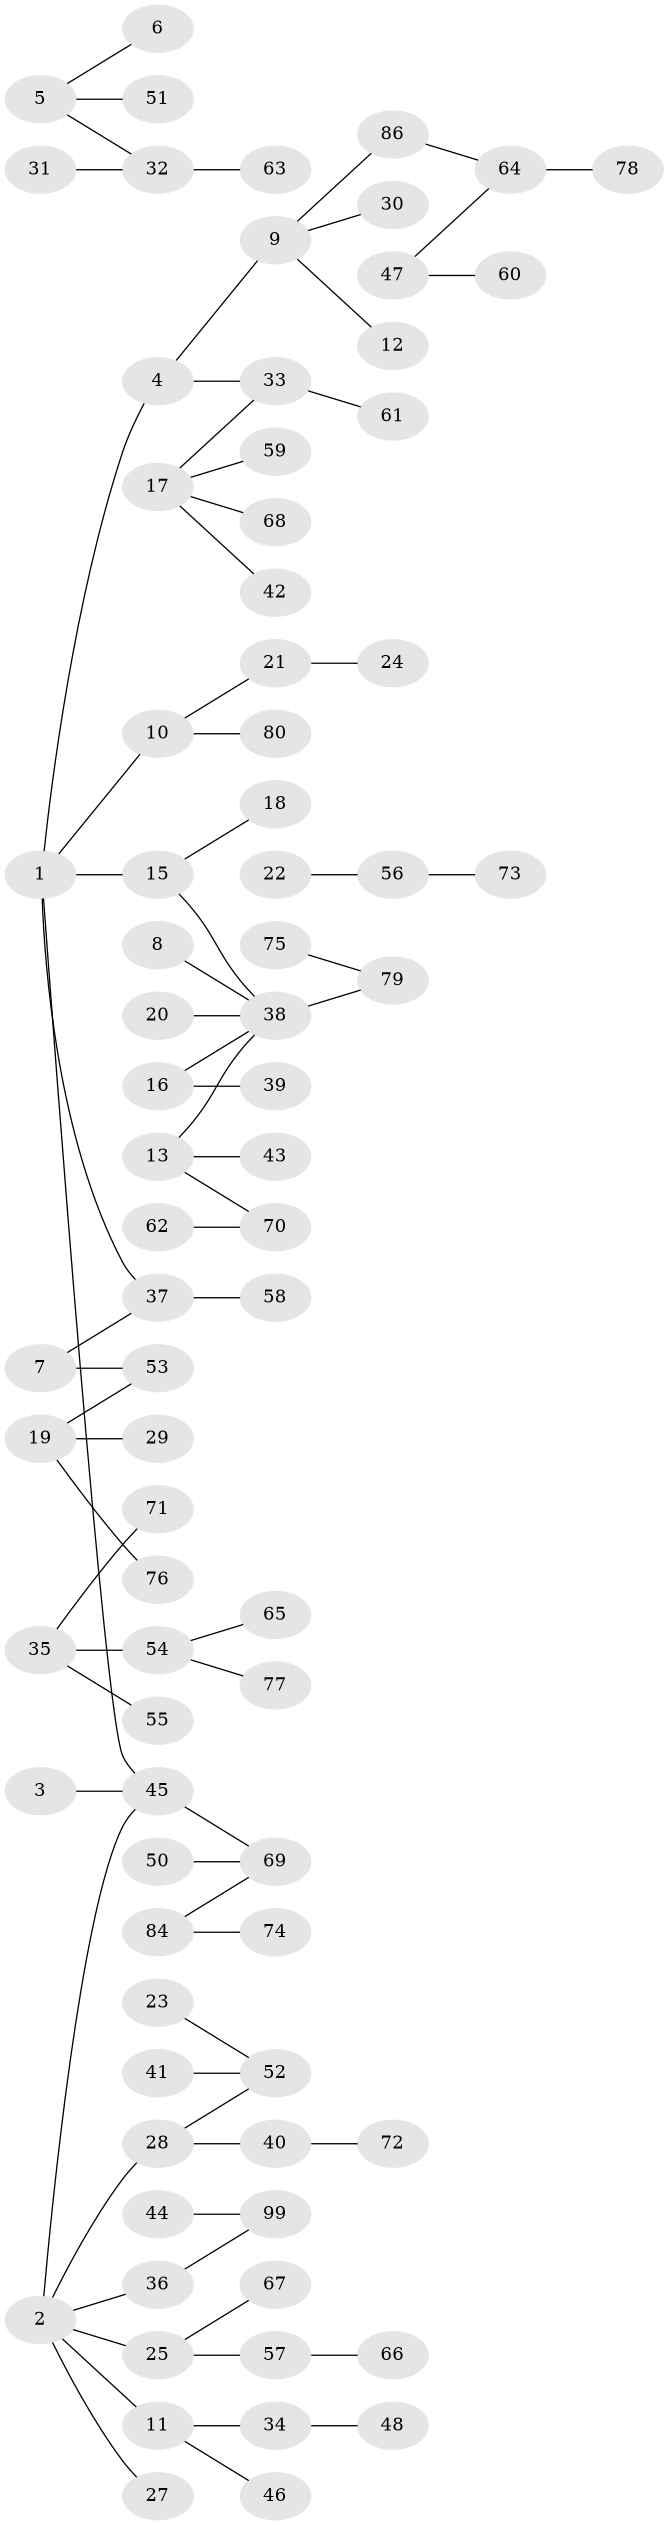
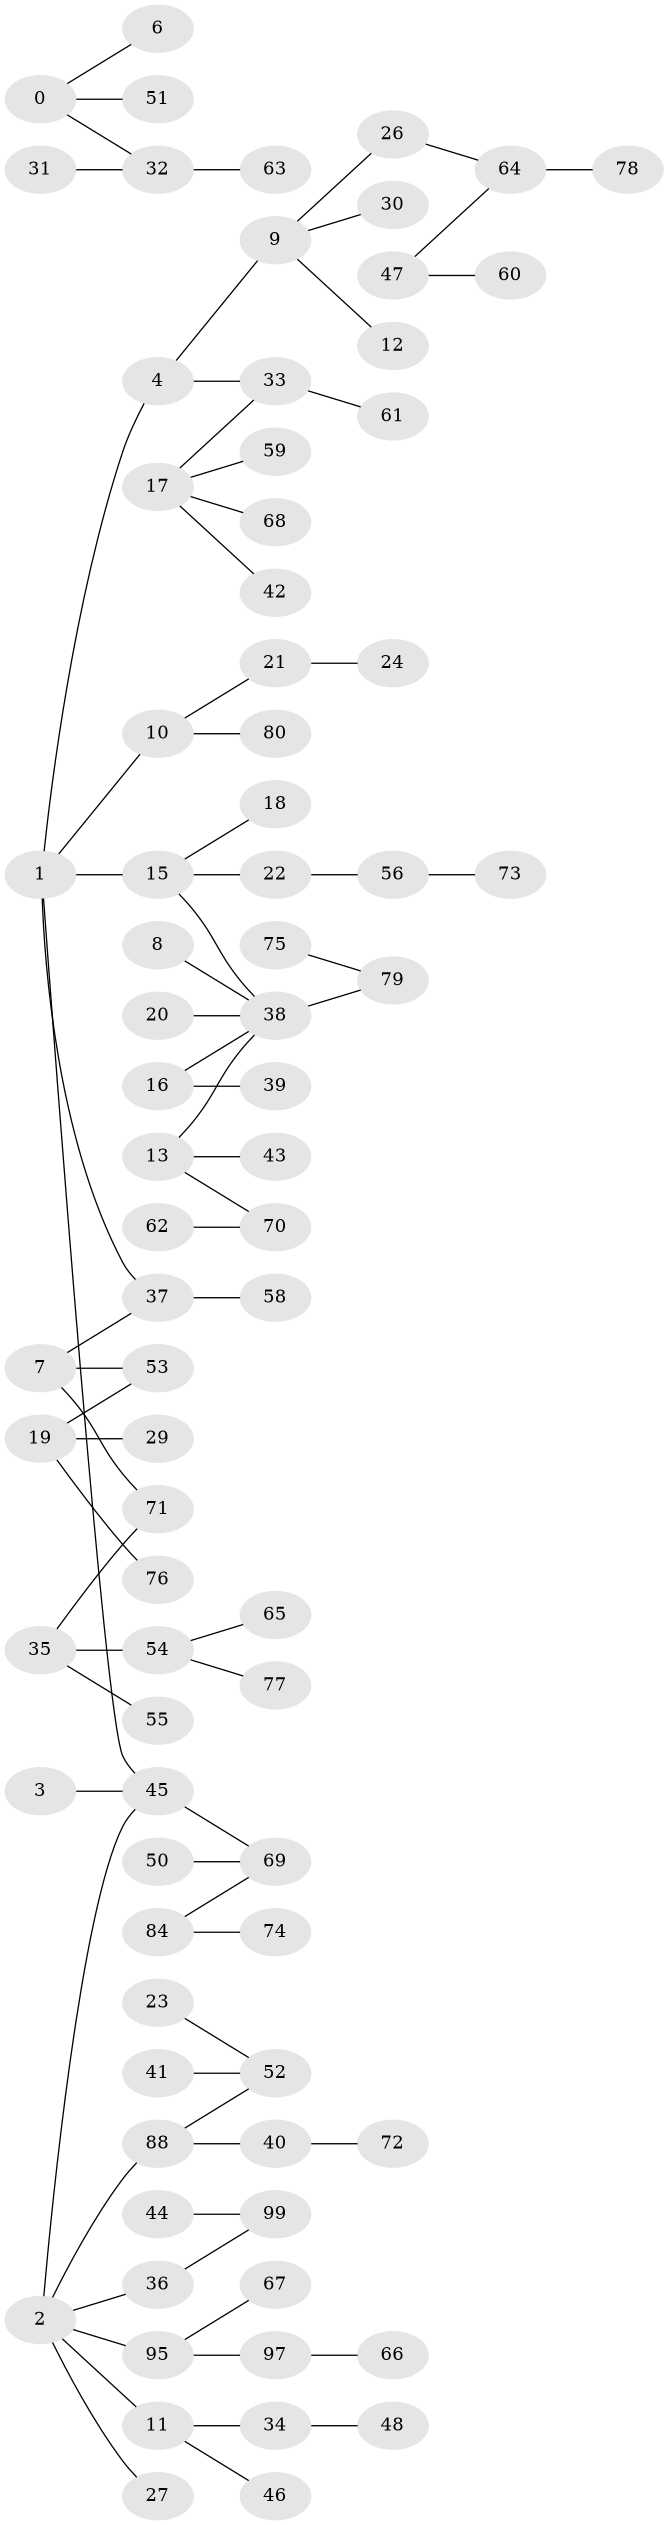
node "5": label "5" -> "0"
node "86": label "86" -> "26"
edge "15" -- "22": added
edge "7" -- "71": added
node "28": label "28" -> "88"
node "25": label "25" -> "95"
node "57": label "57" -> "97"
